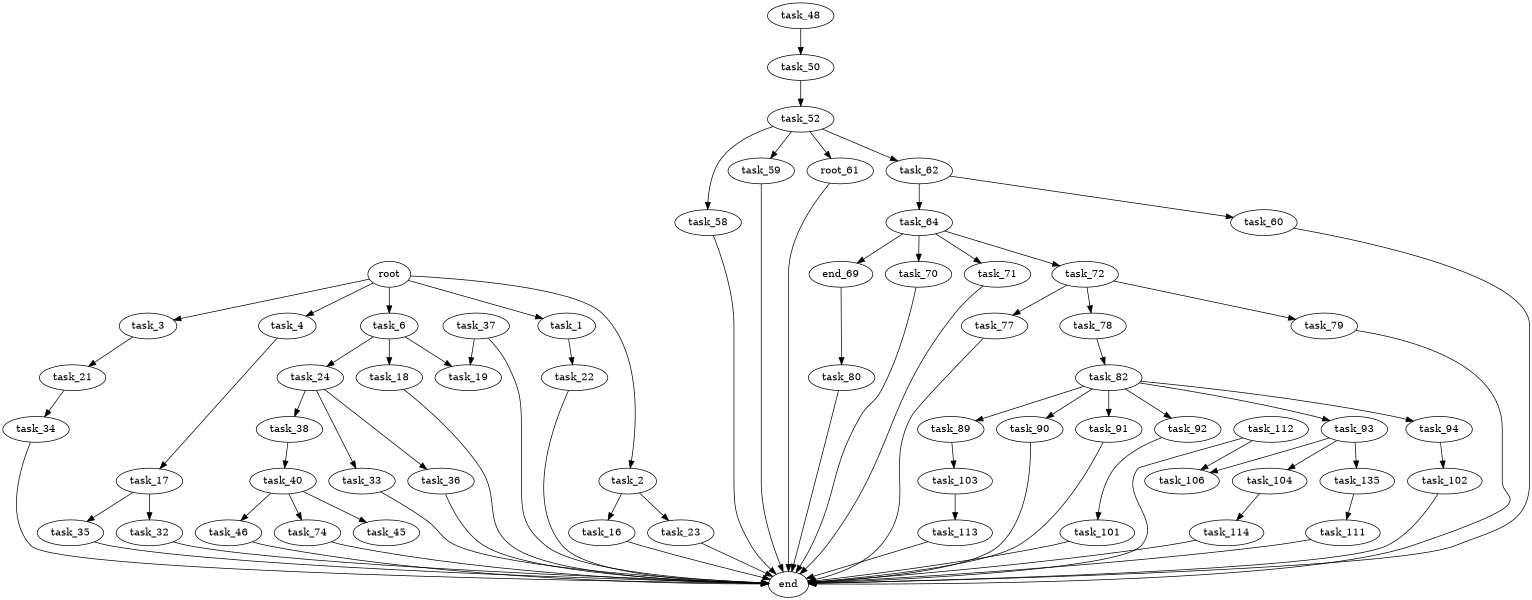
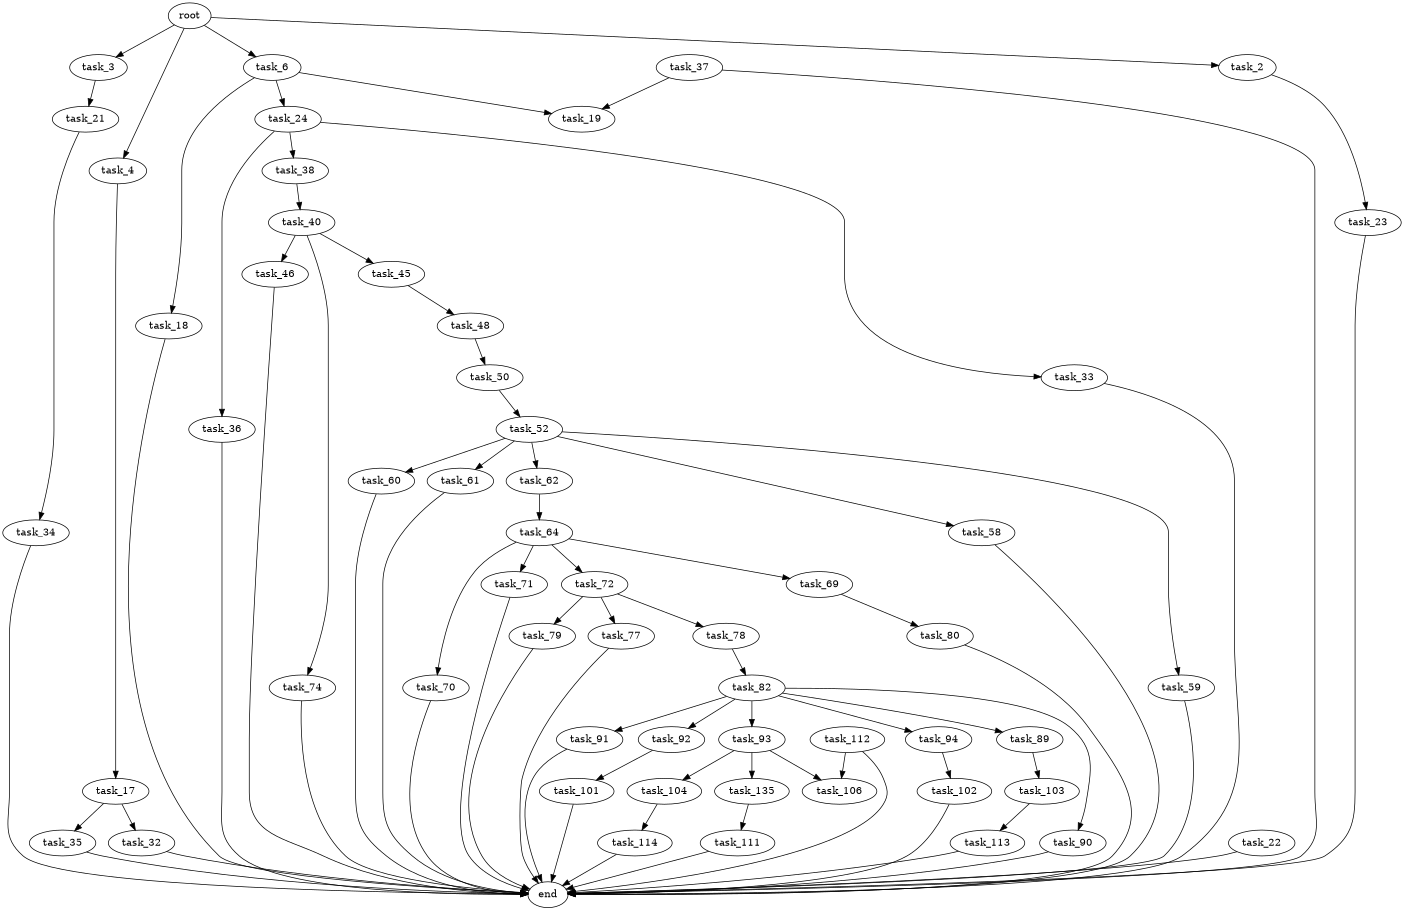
node "root_61": label "root_61" -> "task_61"
edge "task_62" -> "task_60": now "task_52" -> "task_60"
node "end_69": label "end_69" -> "task_69"
edge "task_45" -> "task_48": added
node "task_1": removed
node "task_16": removed
